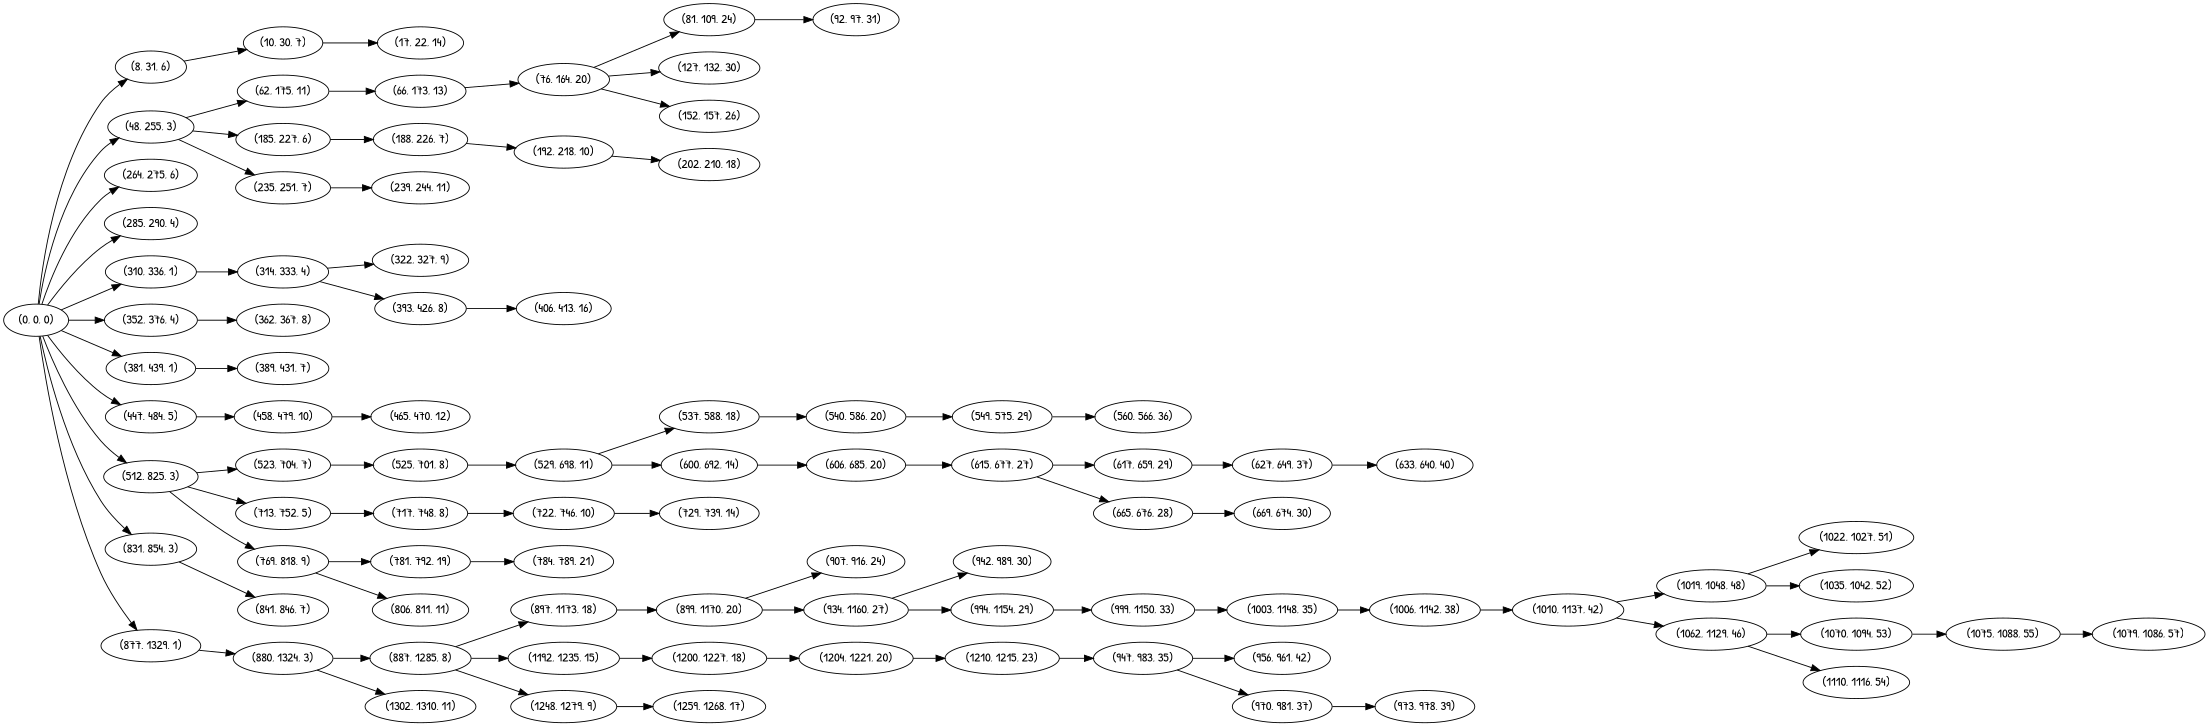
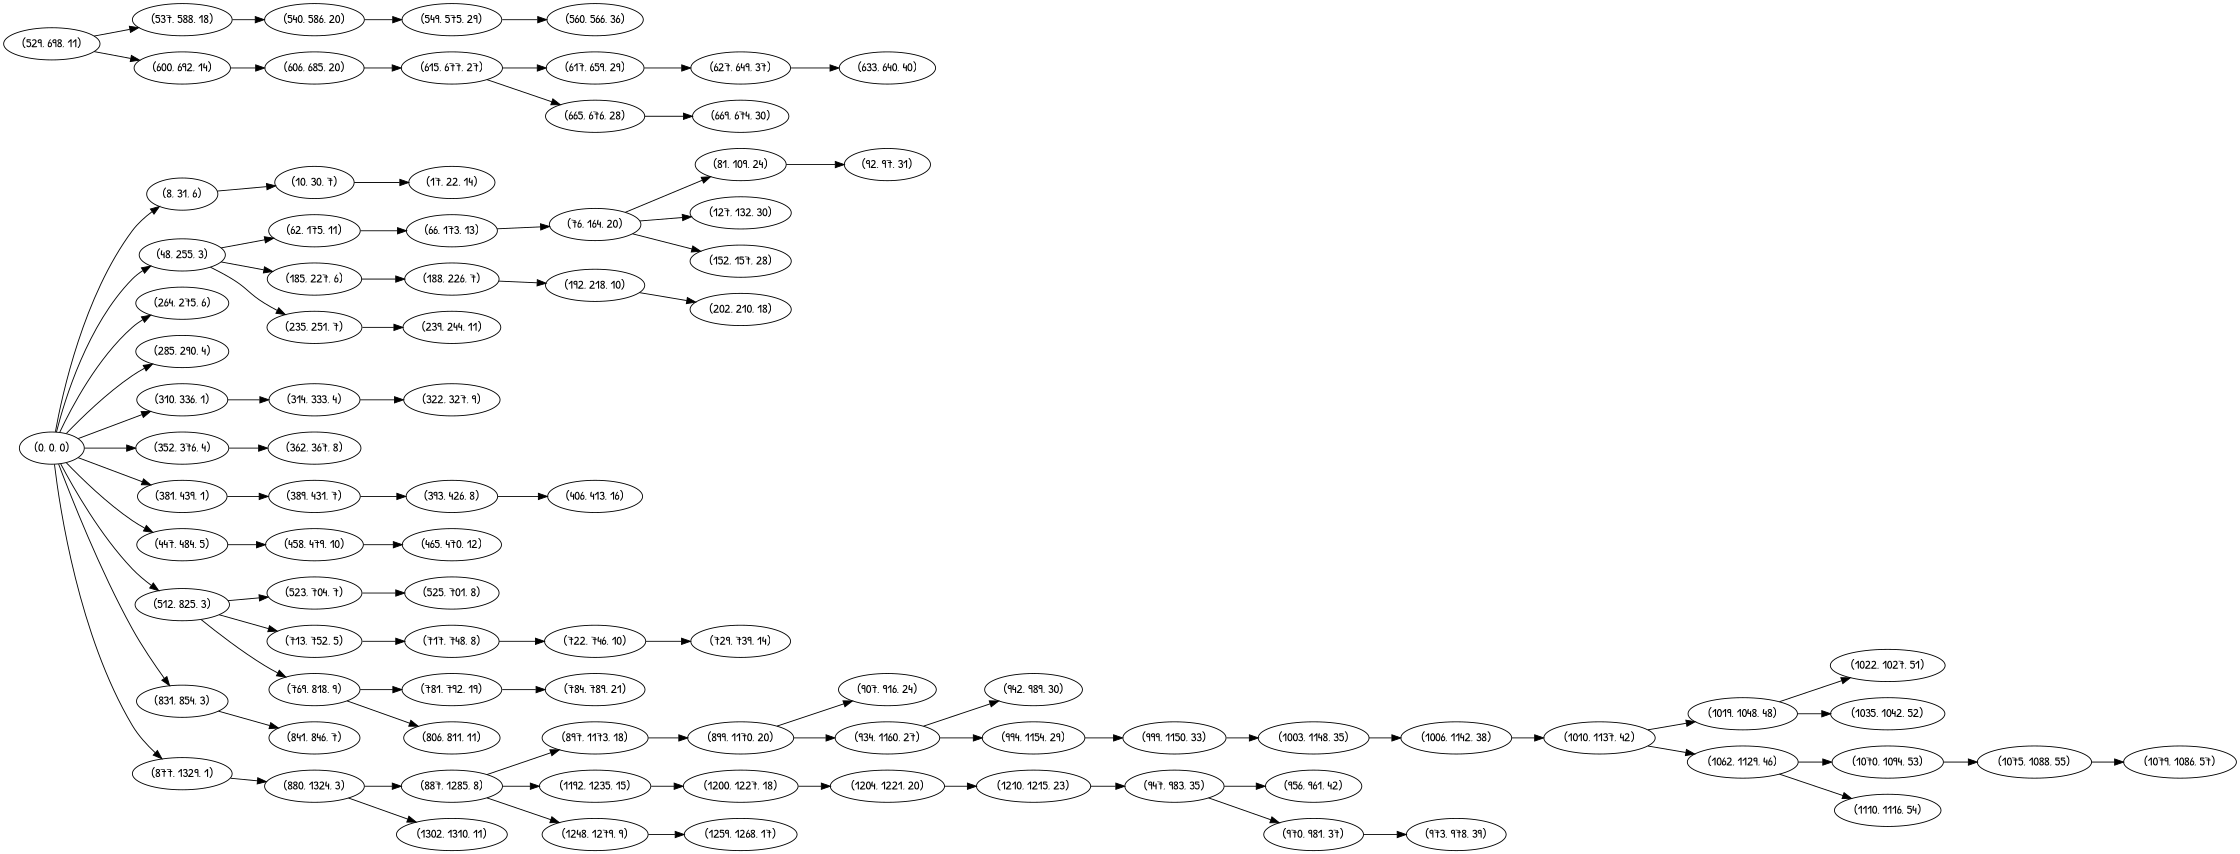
node "(152, 157, 26)": label "(152, 157, 26)" -> "(152, 157, 28)"
edge "(314, 333, 4)" -> "(393, 426, 8)": now "(389, 431, 7)" -> "(393, 426, 8)"
edge "(525, 701, 8)" -> "(529, 698, 11)": removed
